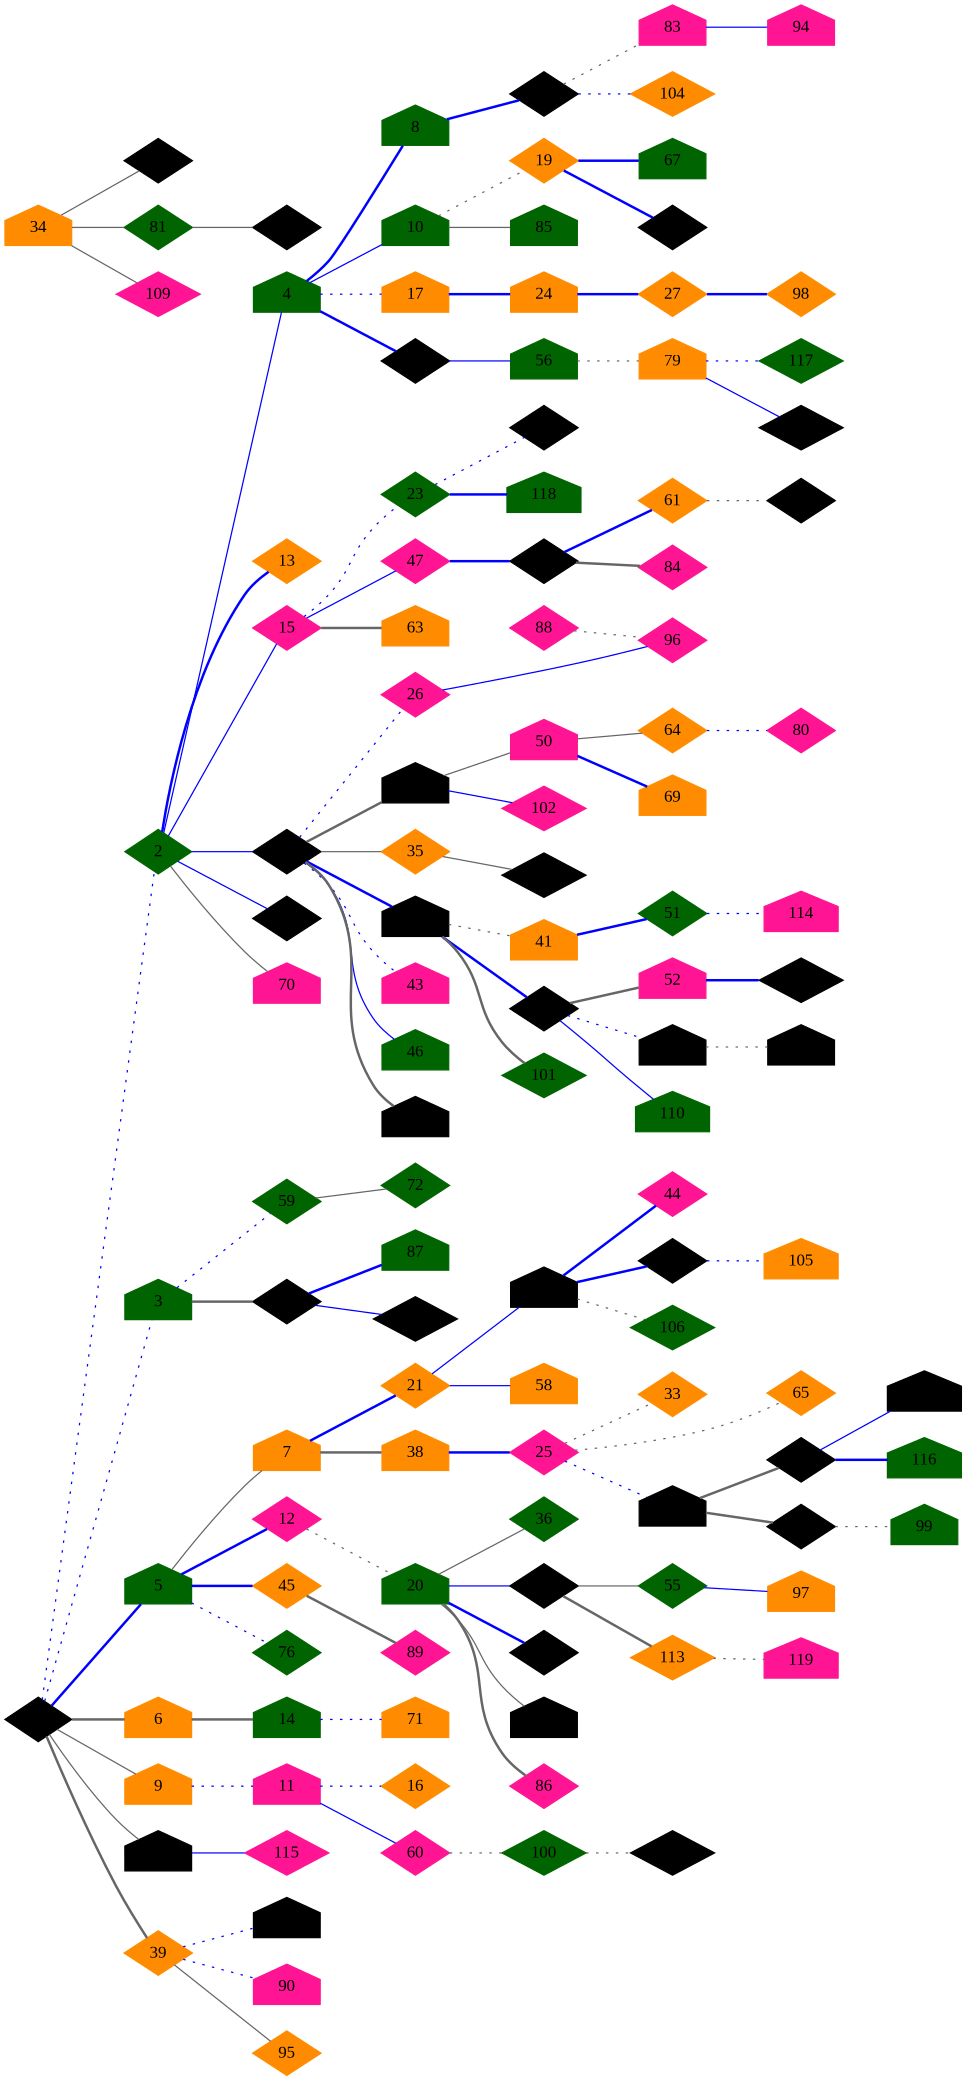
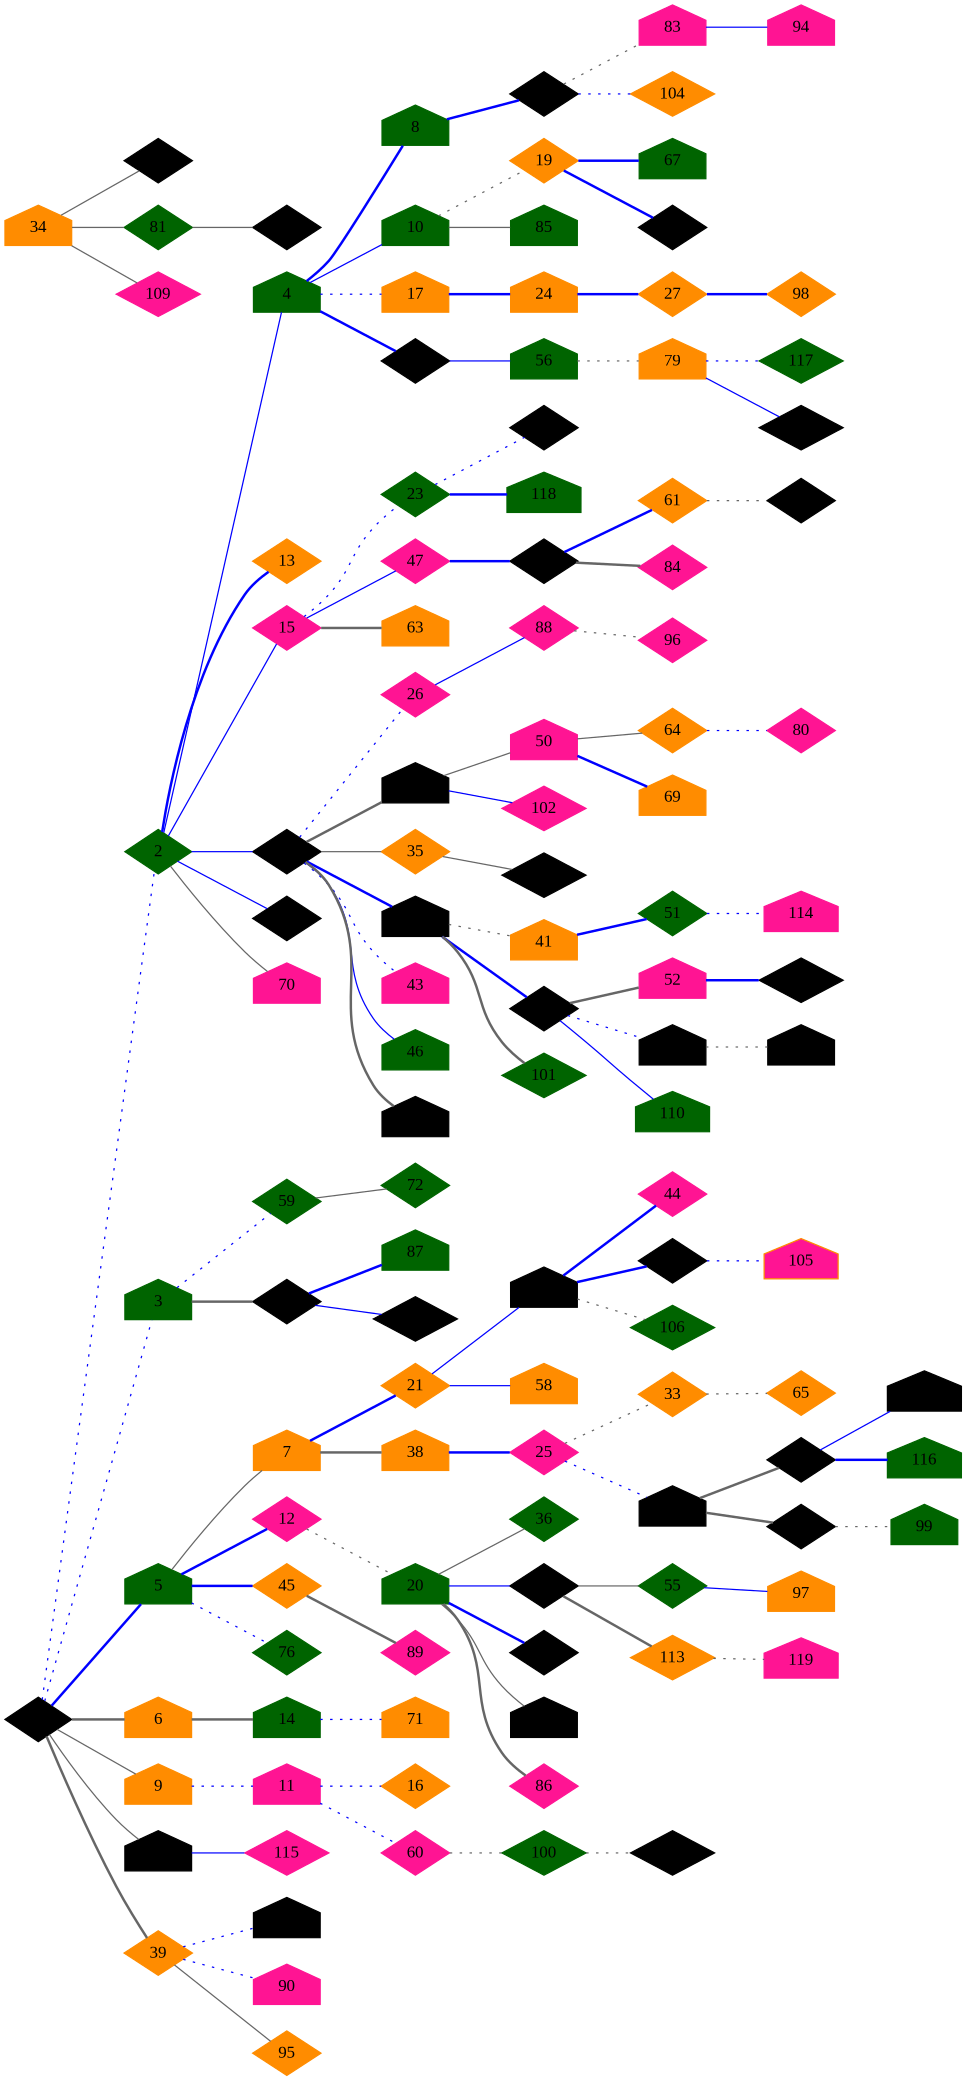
edge "96" -- "26": now "88" -- "26"
node "105": fillcolor darkorange -> deeppink
edge "65" -- "25": now "65" -- "33"
edge "11" -- "60": style solid -> dotted
